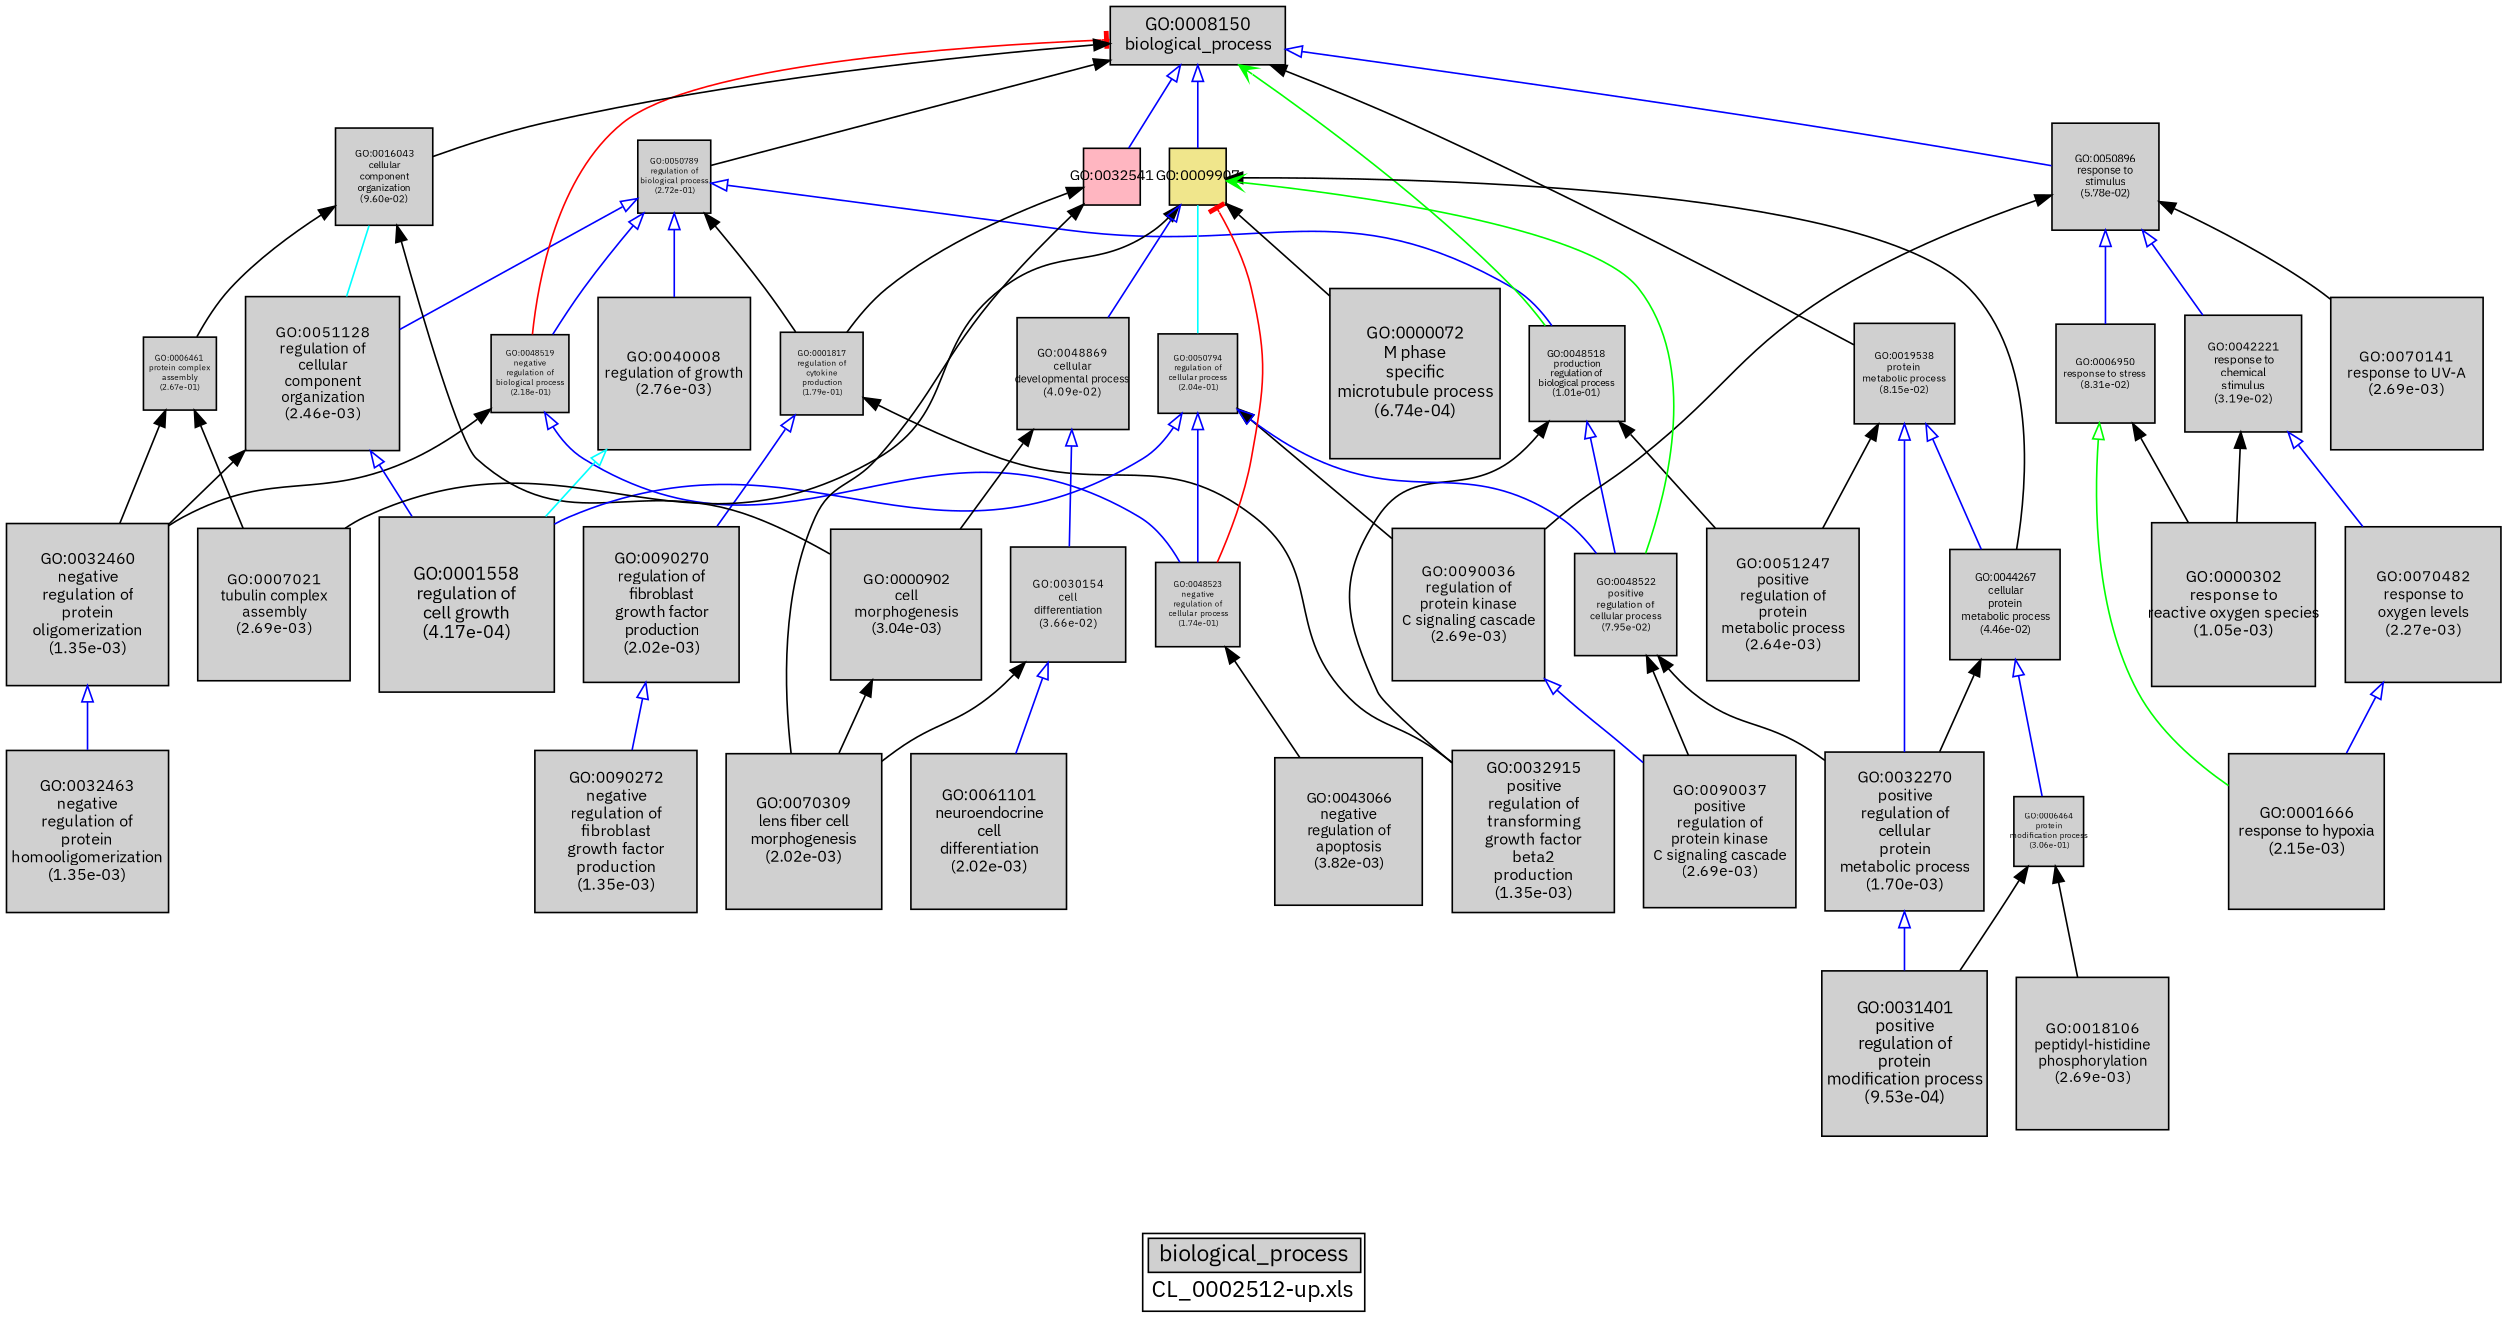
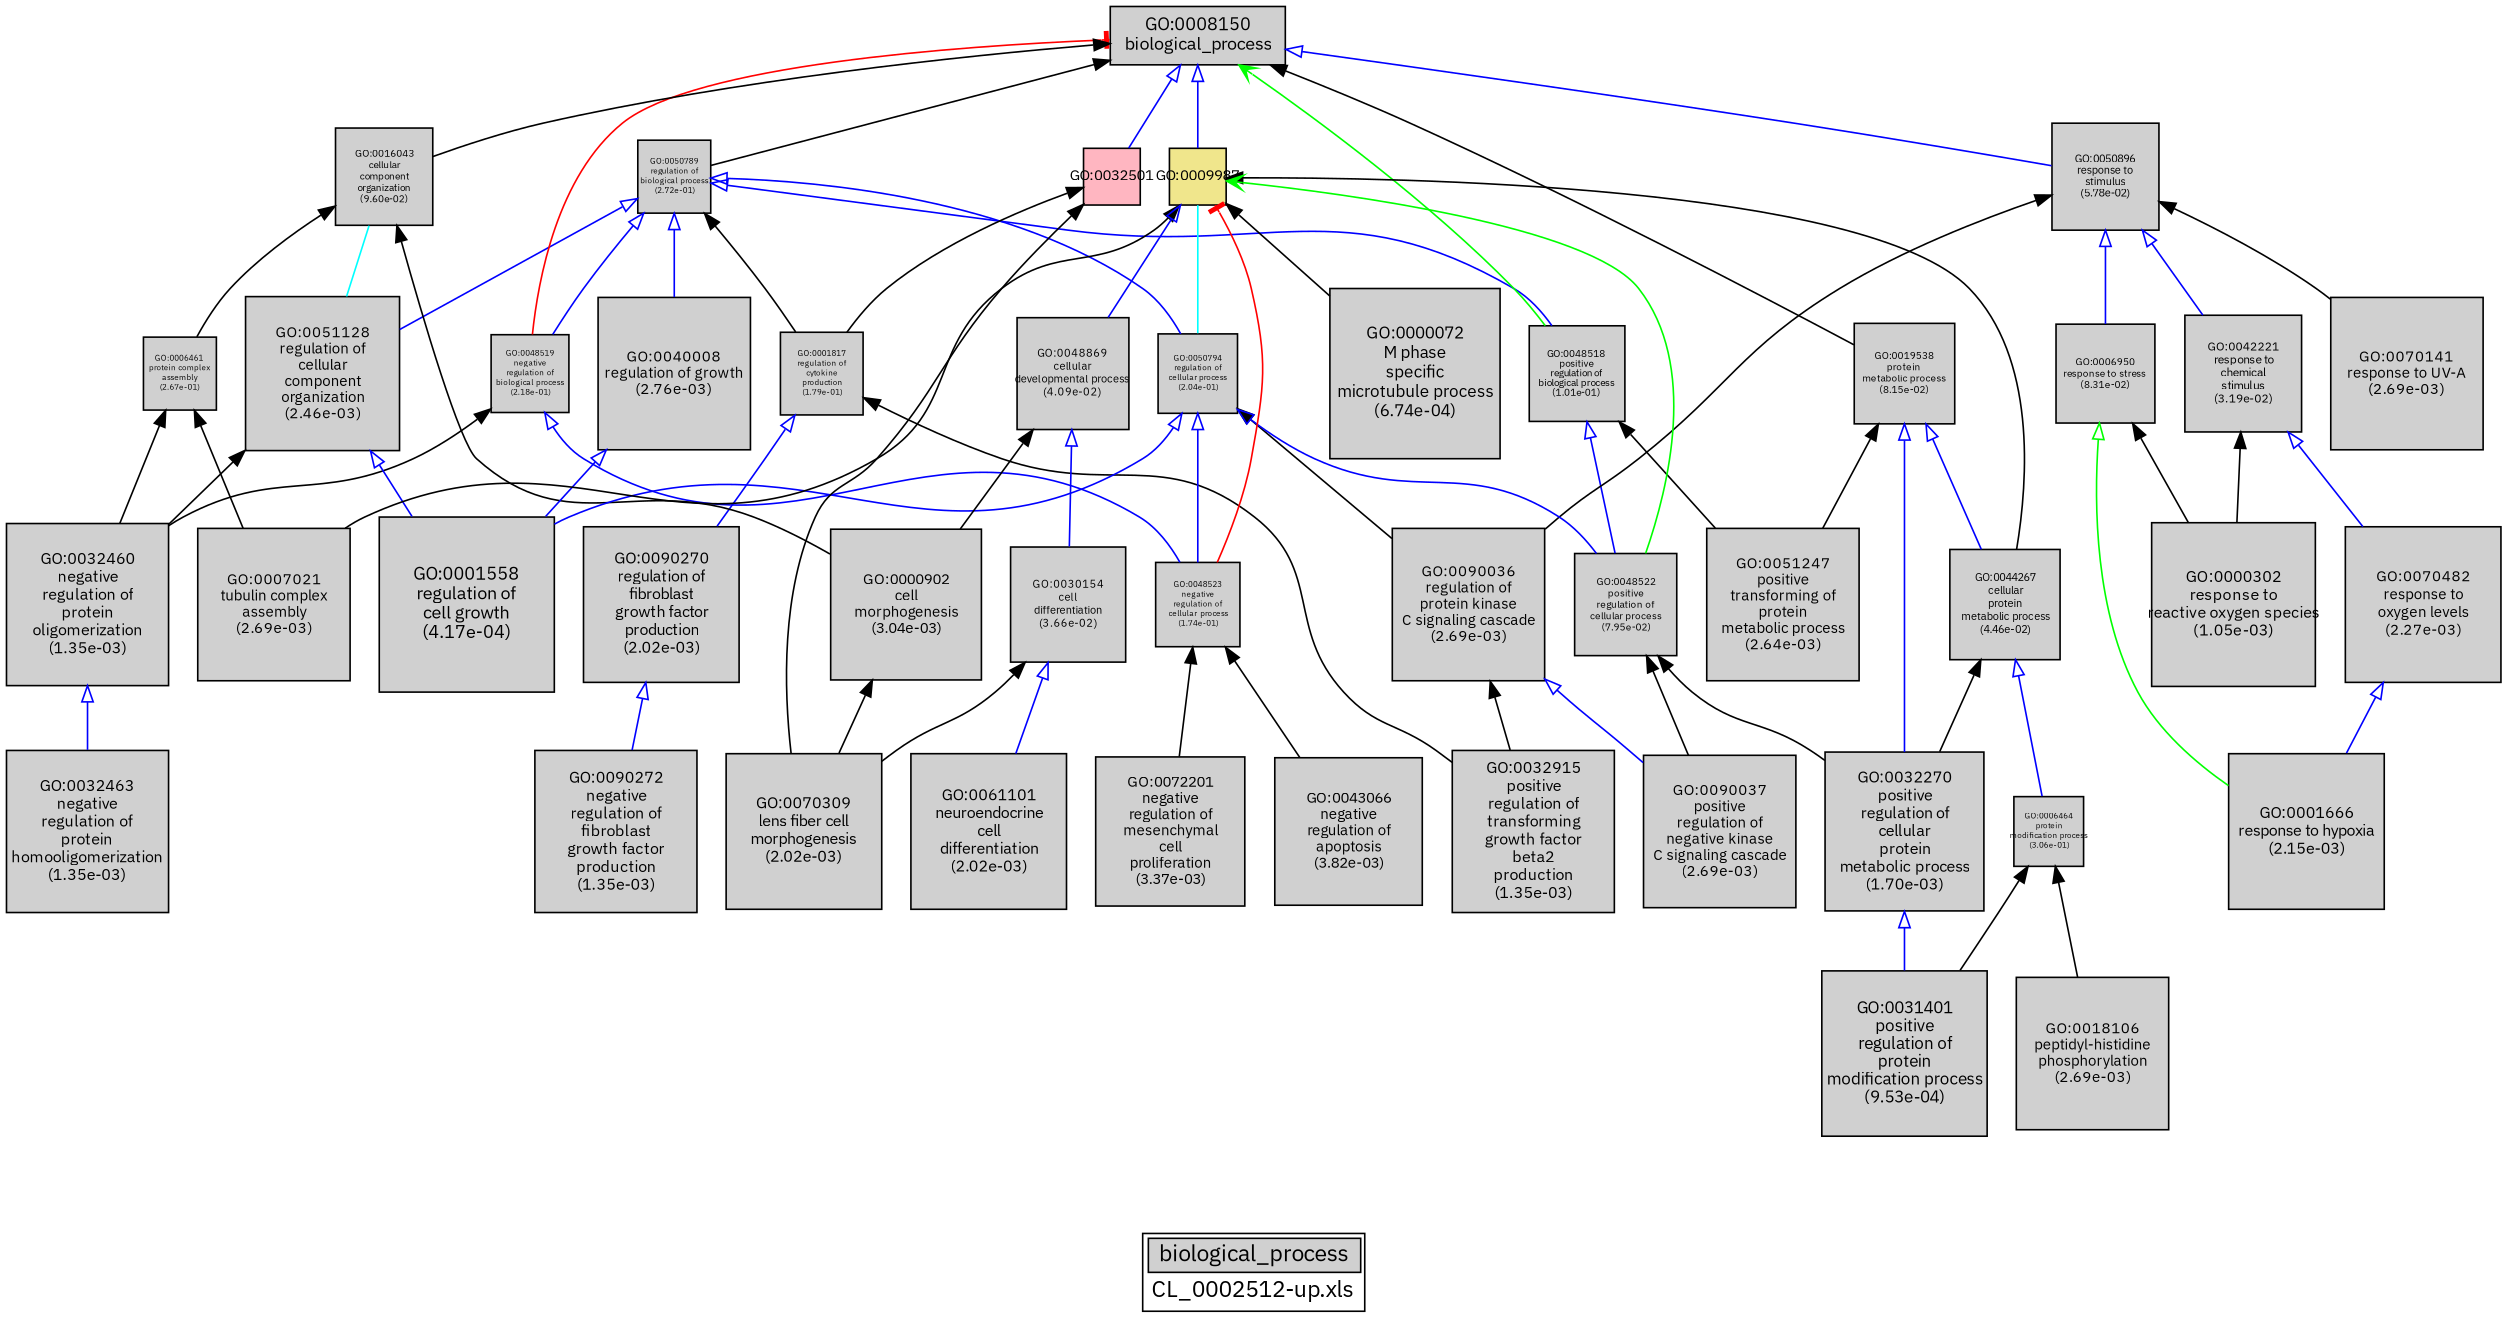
node "GO:0032541": label "GO:0032541" -> "GO:0032501"
node "GO:0009907": label "GO:0009907" -> "GO:0009987"
edge "GO:0050794" -> "GO:0050789": added
node "GO:0048518": text "production" -> "positive"
edge "GO:0001558" -> "GO:0040008": color cyan -> blue
edge "GO:0032915" -> "GO:0048518": now "GO:0032915" -> "GO:0090036"
node "GO:0051247": text "regulation of" -> "transforming of"
node "GO:0072201": added
node "GO:0090037": text "protein kinase" -> "negative kinase"
